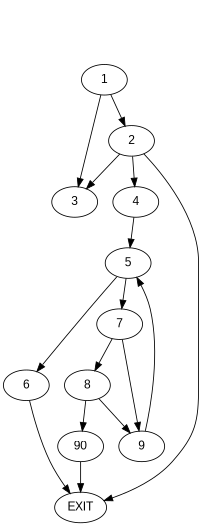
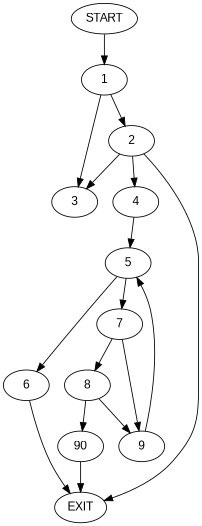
node "START": added
